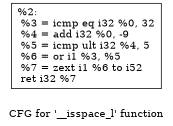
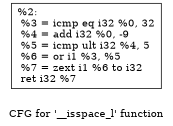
node "%2:": text "%7 = zext i1 %6 to i52" -> "%7 = zext i1 %6 to i32"
